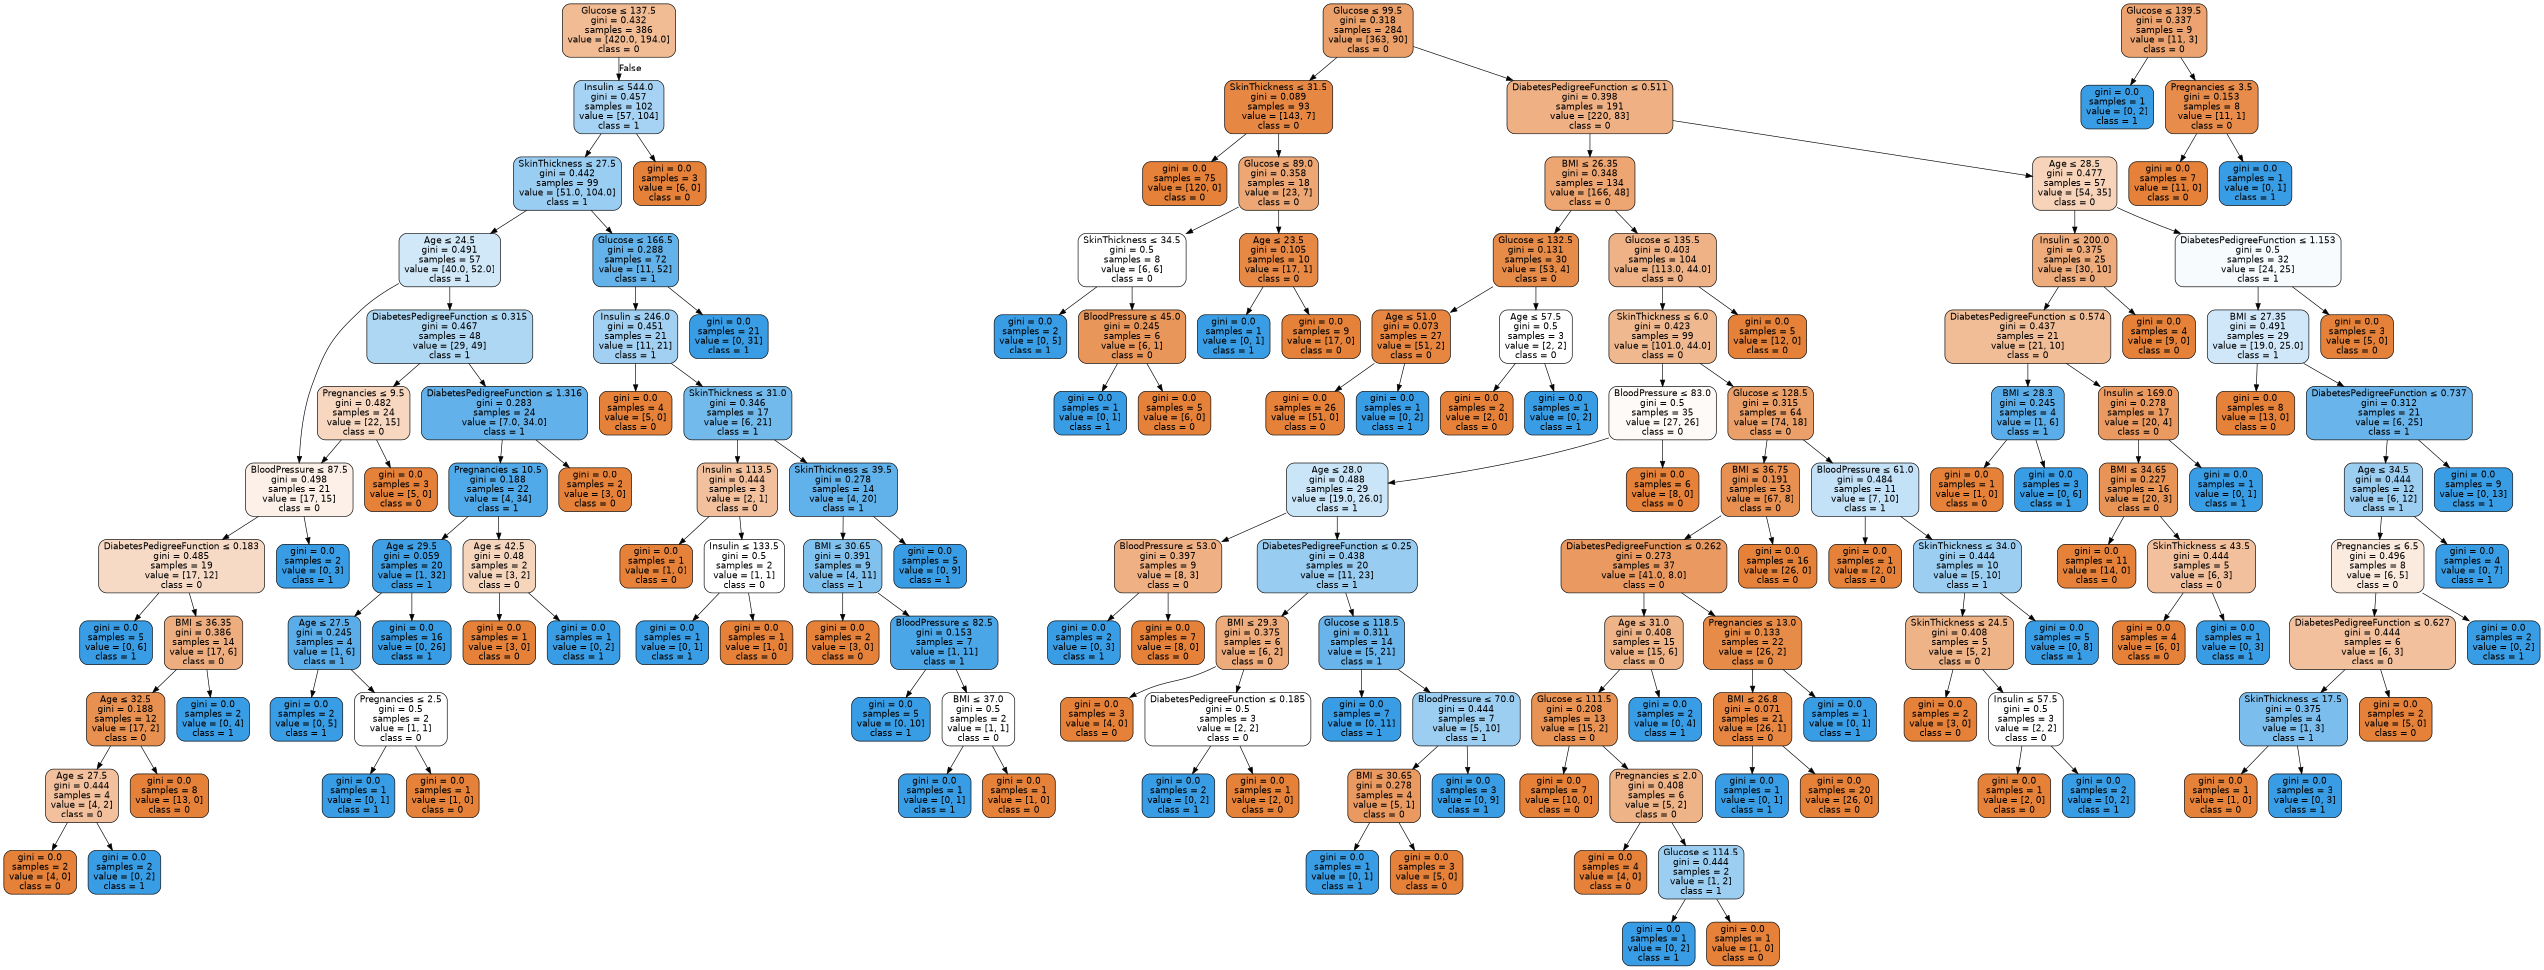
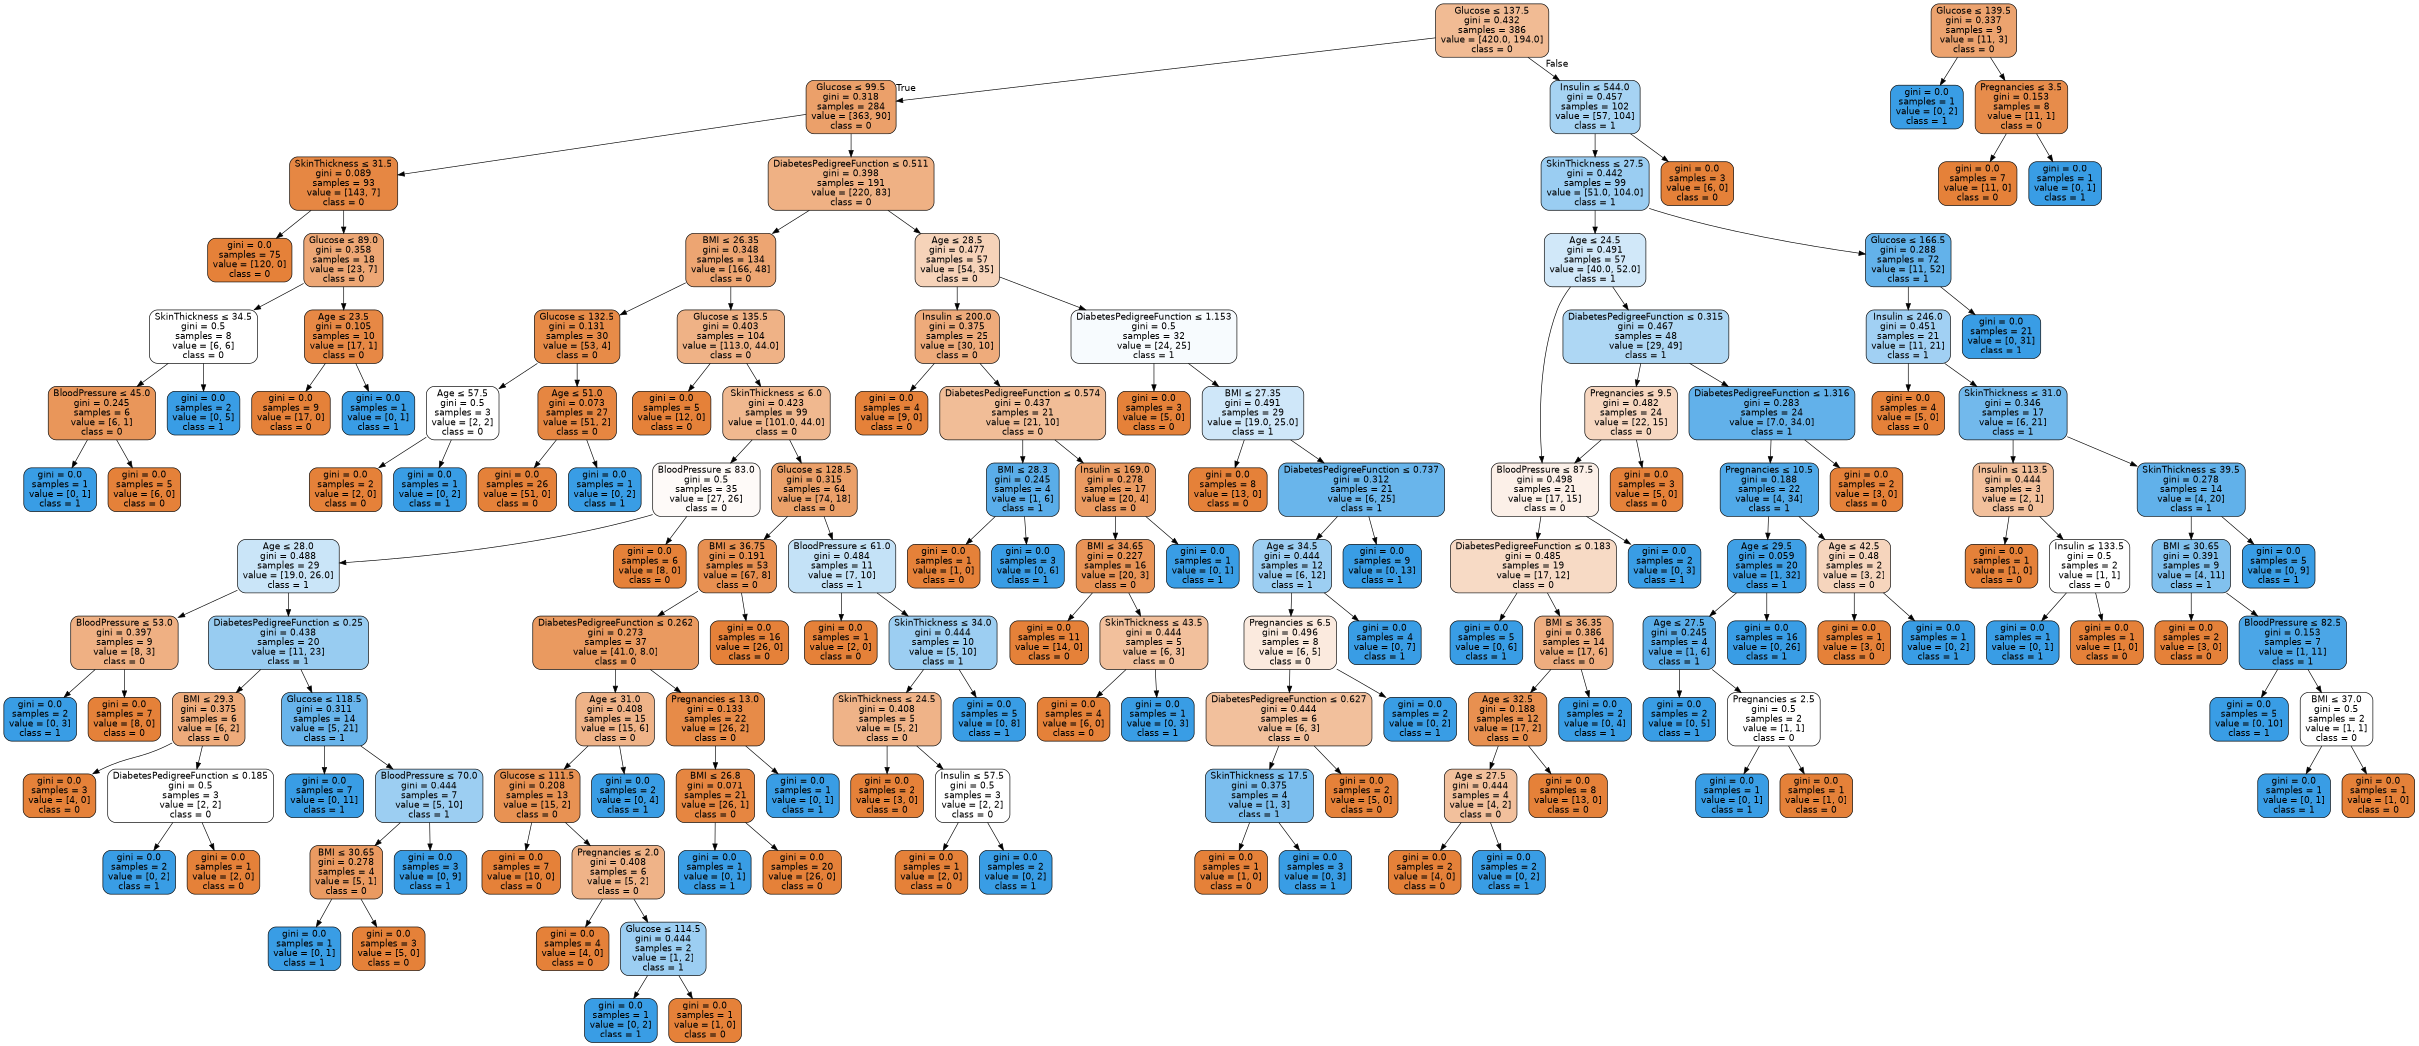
edge "Glucose ≤ 137.5" -> "Glucose ≤ 99.5": added
